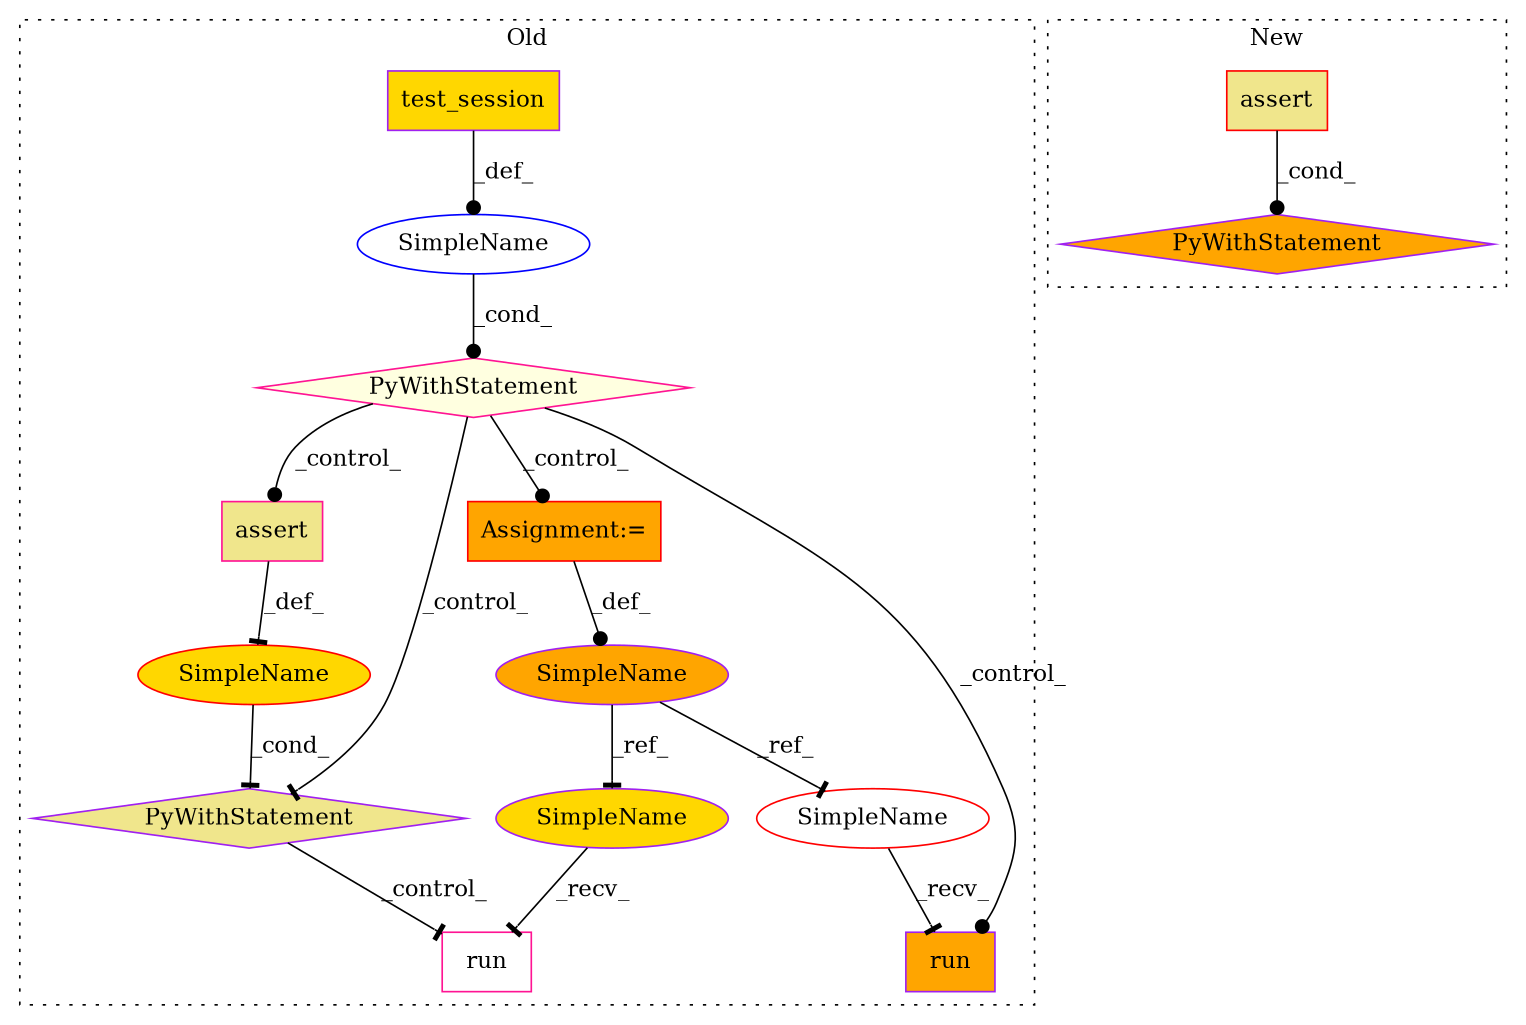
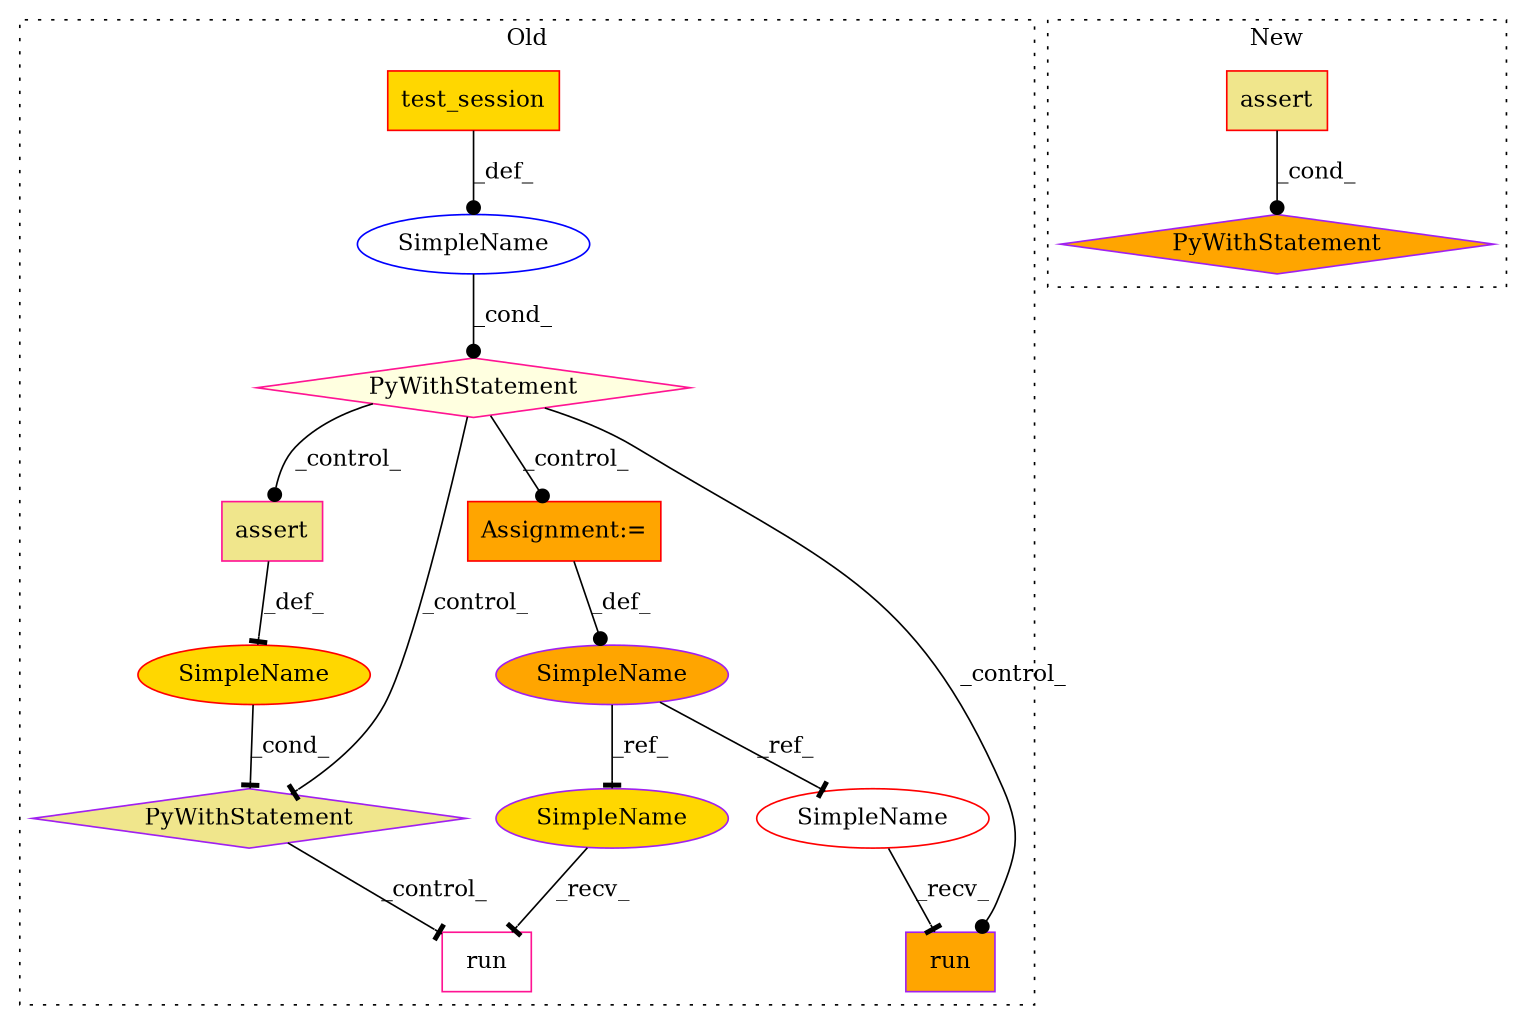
node "test_session": color purple -> red
